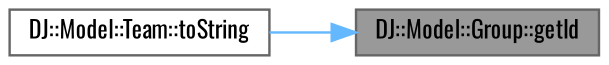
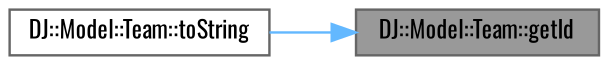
node "DJ::Model::Group::getId": label "DJ::Model::Group::getId" -> "DJ::Model::Team::getId"
